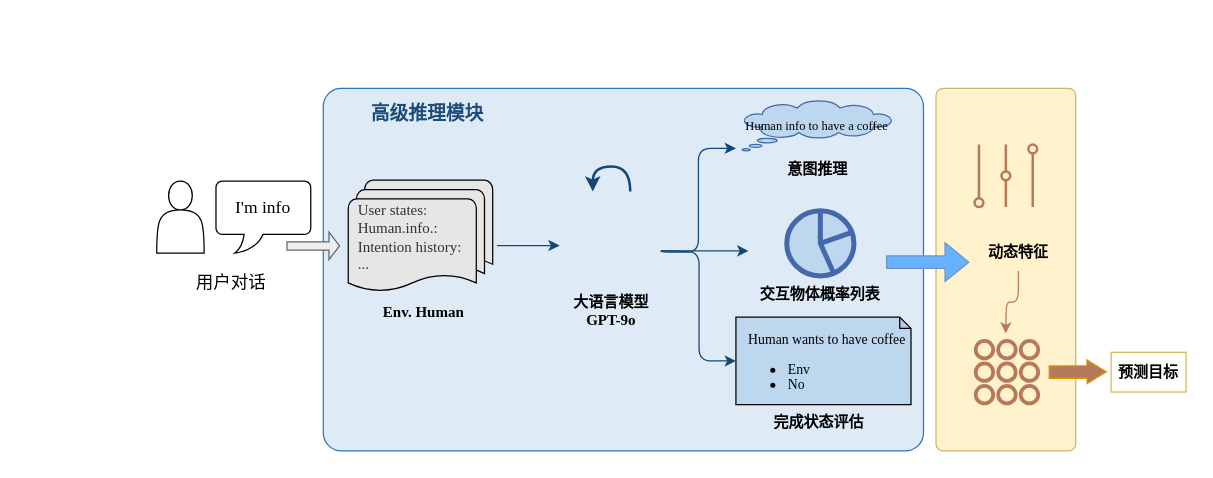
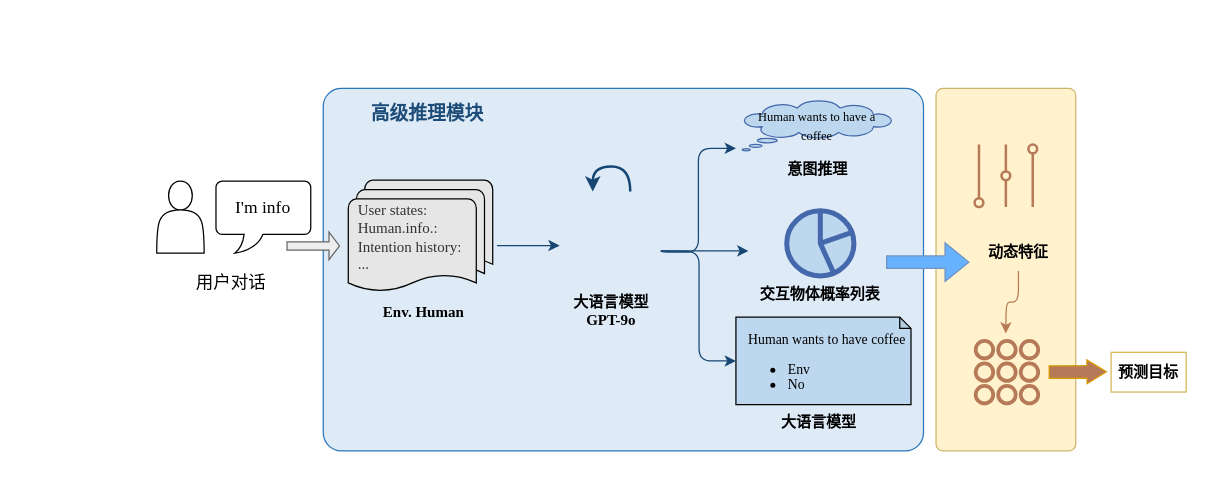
node "Human info to have a coffee": label "Human info to have a coffee" -> "Human wants to have a coffee"
node "完成状态评估": label "完成状态评估" -> "大语言模型"
